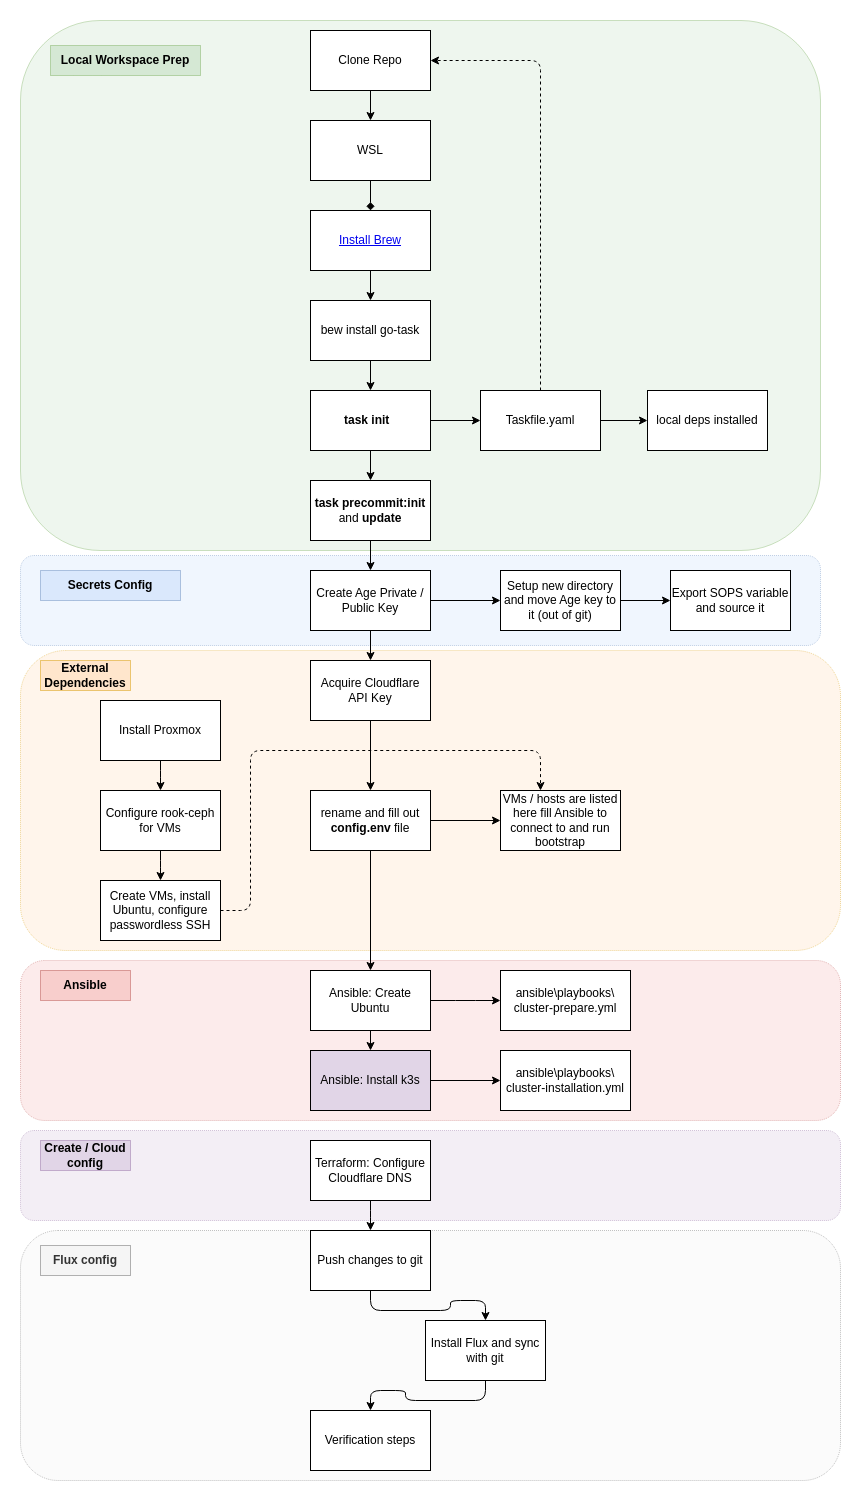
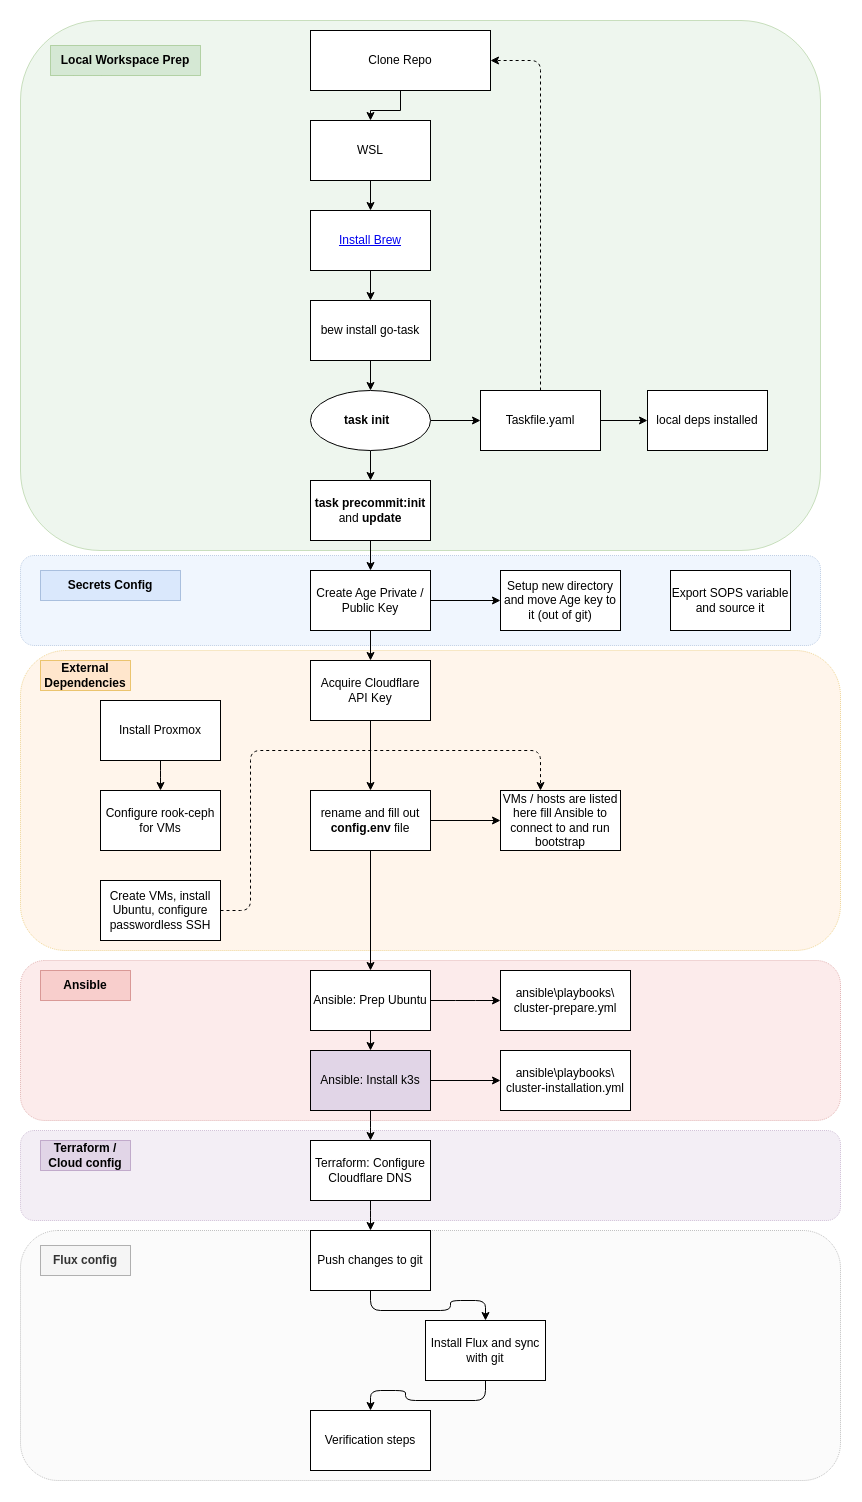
node "Clone Repo": size 120x60 -> 180x60
edge "WSL" -> "Install Brew": arrowhead diamond -> classic
node "task init": shape rectangle -> ellipse
edge "Setup new directory and move Age key to it (out of git)" -> "Export SOPS variable and source it": removed
edge "Configure rook-ceph for VMs" -> "Create VMs, install Ubuntu, configure passwordless SSH": removed
node "Ansible: Create Ubuntu": label "Ansible: Create Ubuntu" -> "Ansible: Prep Ubuntu"
edge "Ansible: Install k3s" -> "Terraform: Configure Cloudflare DNS": added
node "Create / Cloud config": label "Create / Cloud config" -> "Terraform / Cloud config"
